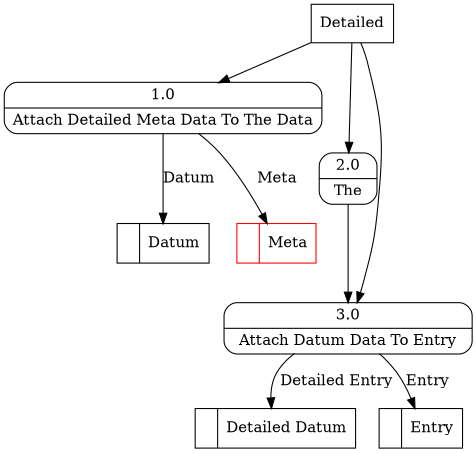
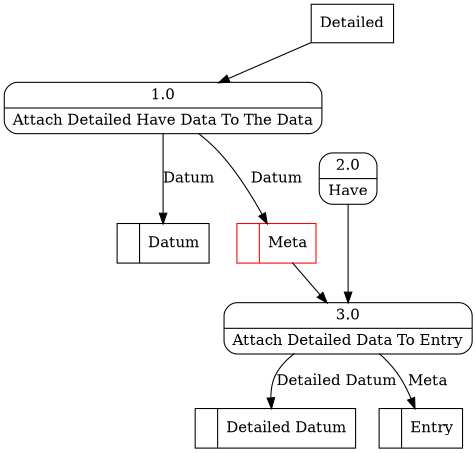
edge "Detailed" -> "2.0": removed
node "1.0": text "Attach Detailed Meta Data To The Data" -> "Attach Detailed Have Data To The Data"
edge "Detailed" -> "3.0": now "Meta" -> "3.0"
edge "1.0" -> "Meta": label "Meta" -> "Datum"
node "2.0": text "The" -> "Have"
node "3.0": text "Attach Datum Data To Entry" -> "Attach Detailed Data To Entry"
edge "3.0" -> "Detailed Datum": label "Detailed Entry" -> "Detailed Datum"
edge "3.0" -> "Entry": label "Entry" -> "Meta"
